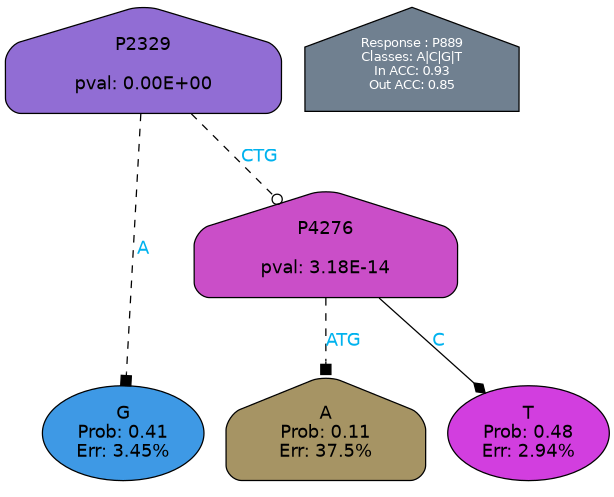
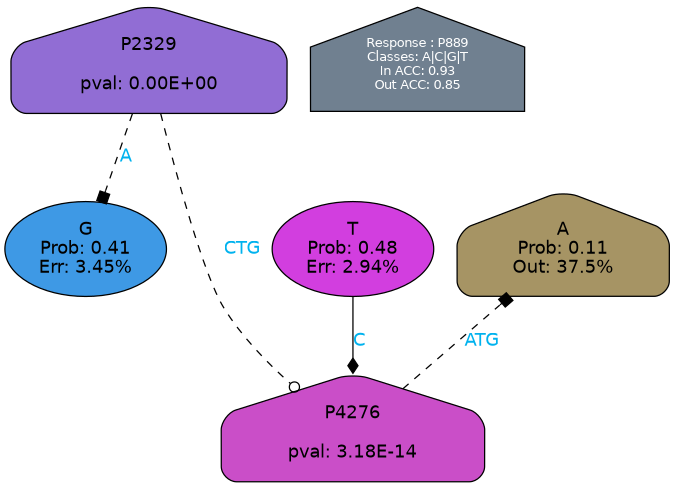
edge "P4276 pval: 3.18E-14" -> "T Prob: 0.48 Err: 2.94%": reversed
node "A Prob: 0.11 Err: 37.5%": label "A Prob: 0.11 Err: 37.5%" -> "A Prob: 0.11 Out: 37.5%"
